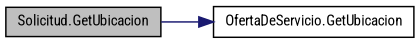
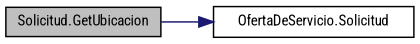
node "OfertaDeServicio.GetUbicacion": label "OfertaDeServicio.GetUbicacion" -> "OfertaDeServicio.Solicitud"
